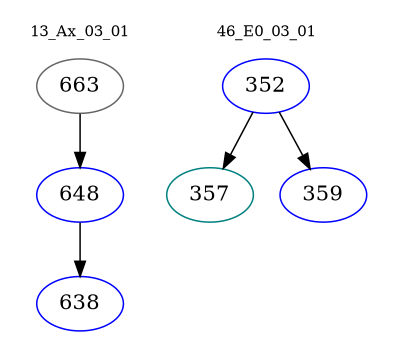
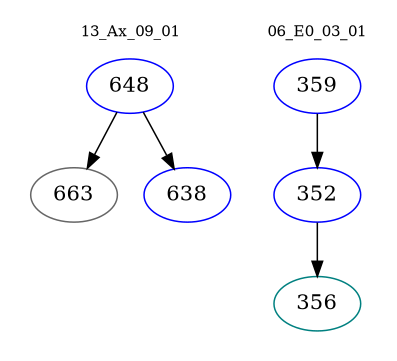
cluster "13_Ax_03_01": label "13_Ax_03_01" -> "13_Ax_09_01"
cluster "46_E0_03_01": label "46_E0_03_01" -> "06_E0_03_01"
edge "663" -> "648": reversed
edge "352" -> "359": reversed
node "357": label "357" -> "356"
